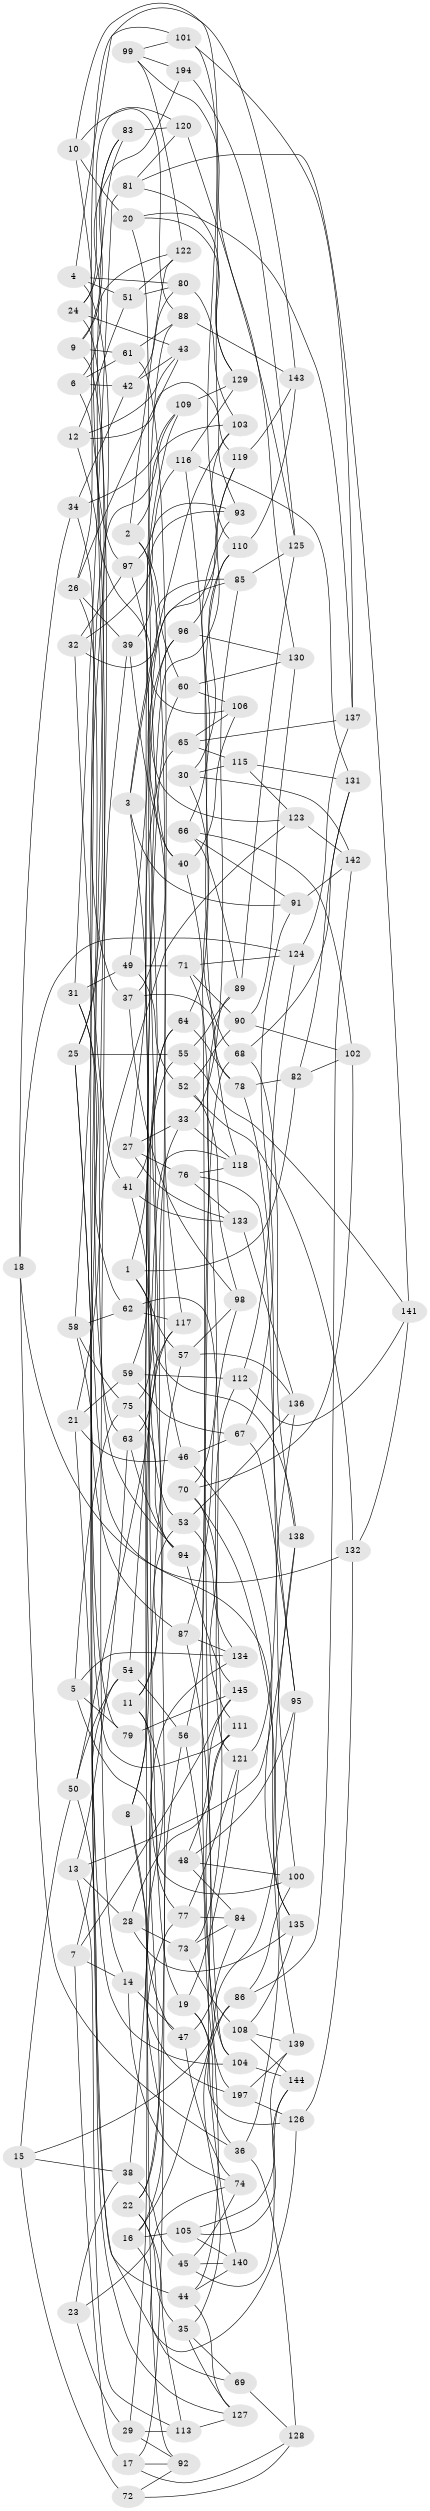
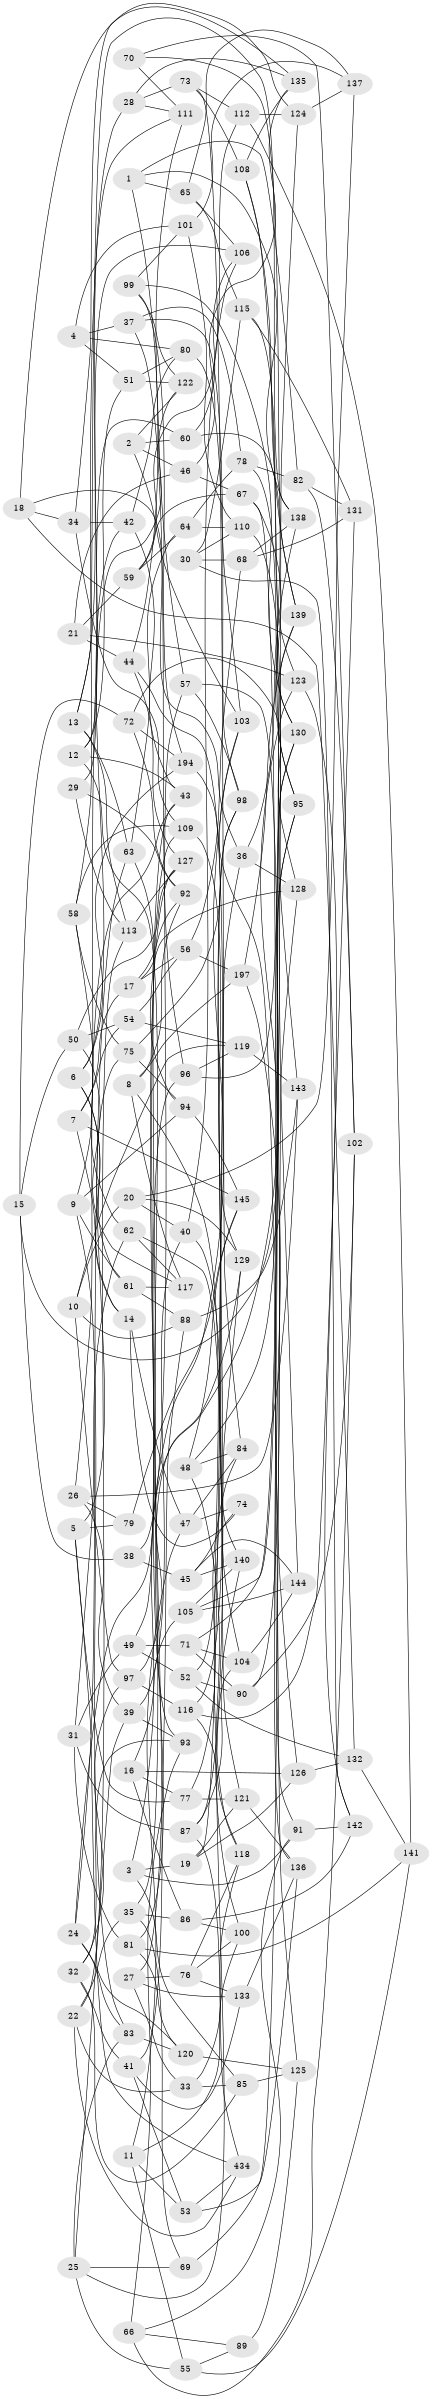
edge "72" -- "194": added
edge "89" -- "70": removed
node "134": label "134" -> "434"
node "23": removed
